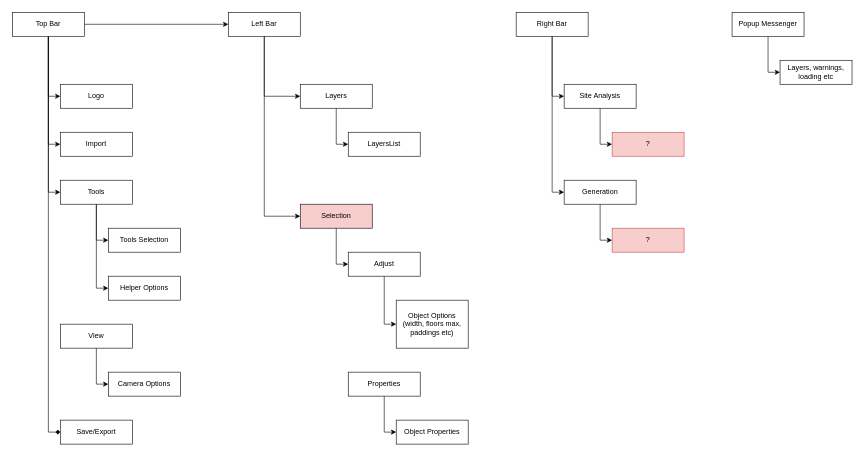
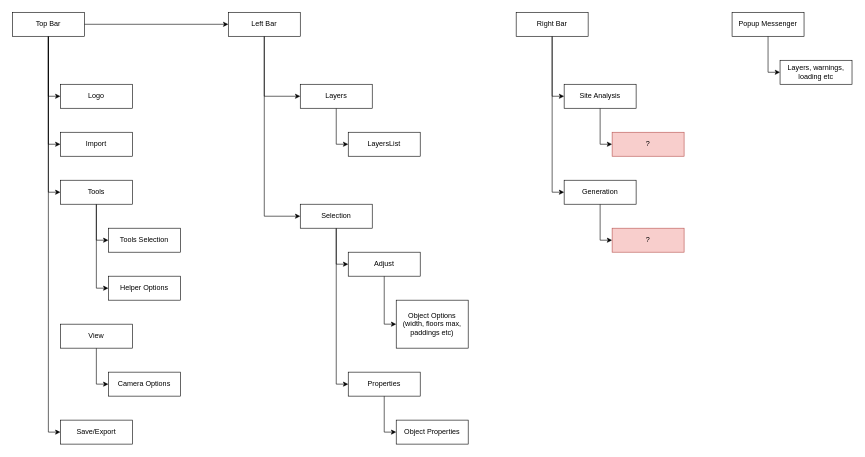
node "Selection": fillcolor #f8cecc -> #ffffff
edge "Selection" -> "Properties": added
edge "Top Bar" -> "Save/Export": arrowhead diamond -> classic
